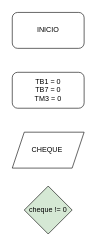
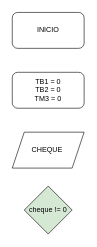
node "TB1 = 0 TB7 = 0 TM3 = 0": label "TB1 = 0 TB7 = 0 TM3 = 0" -> "TB1 = 0 TB2 = 0 TM3 = 0"
